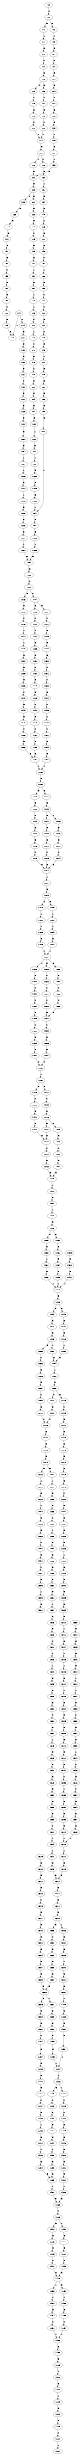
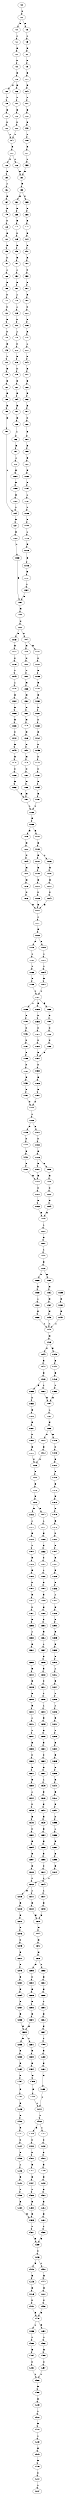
edge "S71" -> "S68": reversed
edge "S363" -> "S365": added, label "C"
